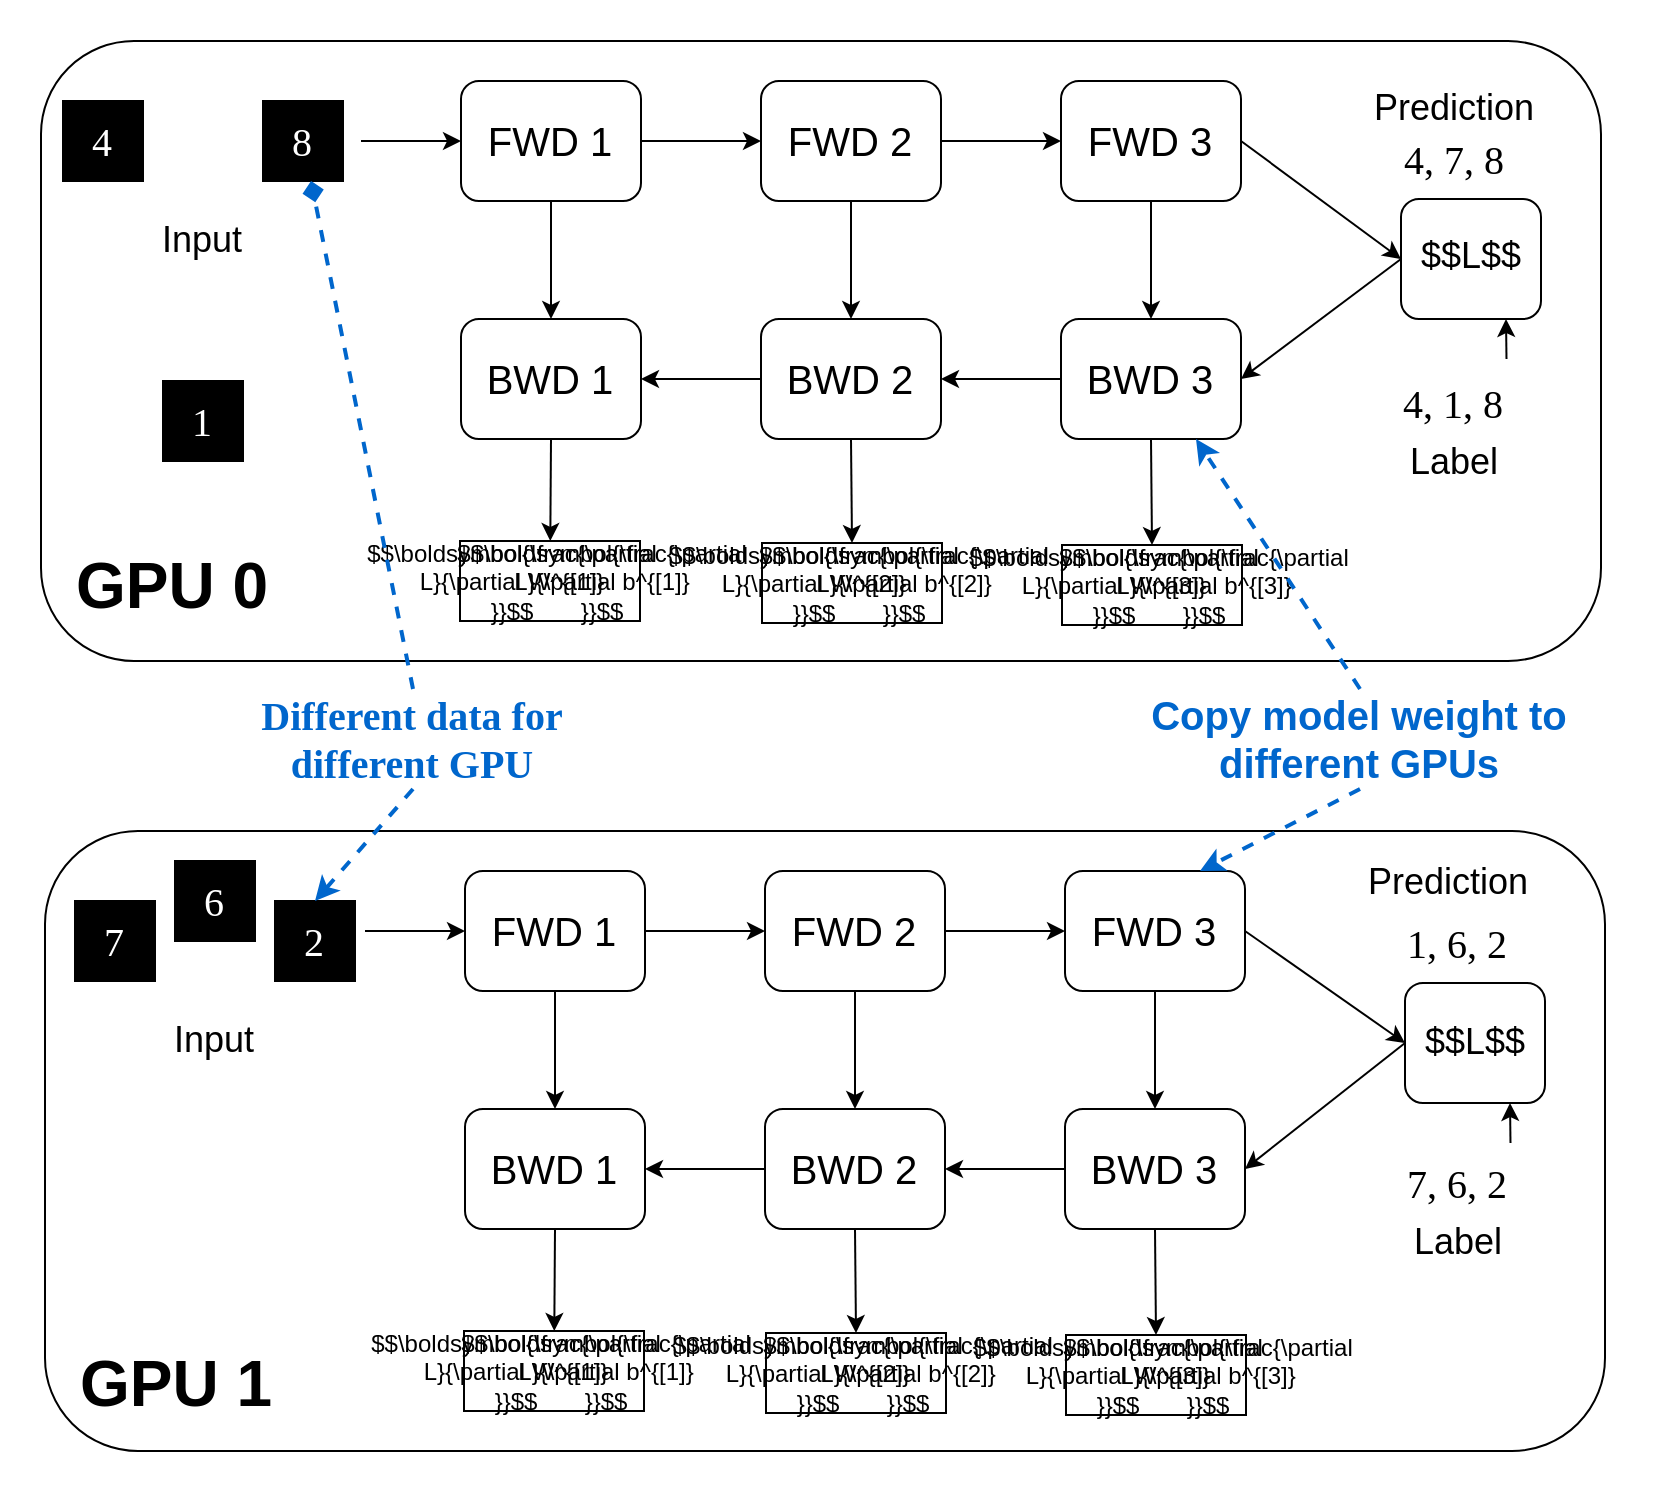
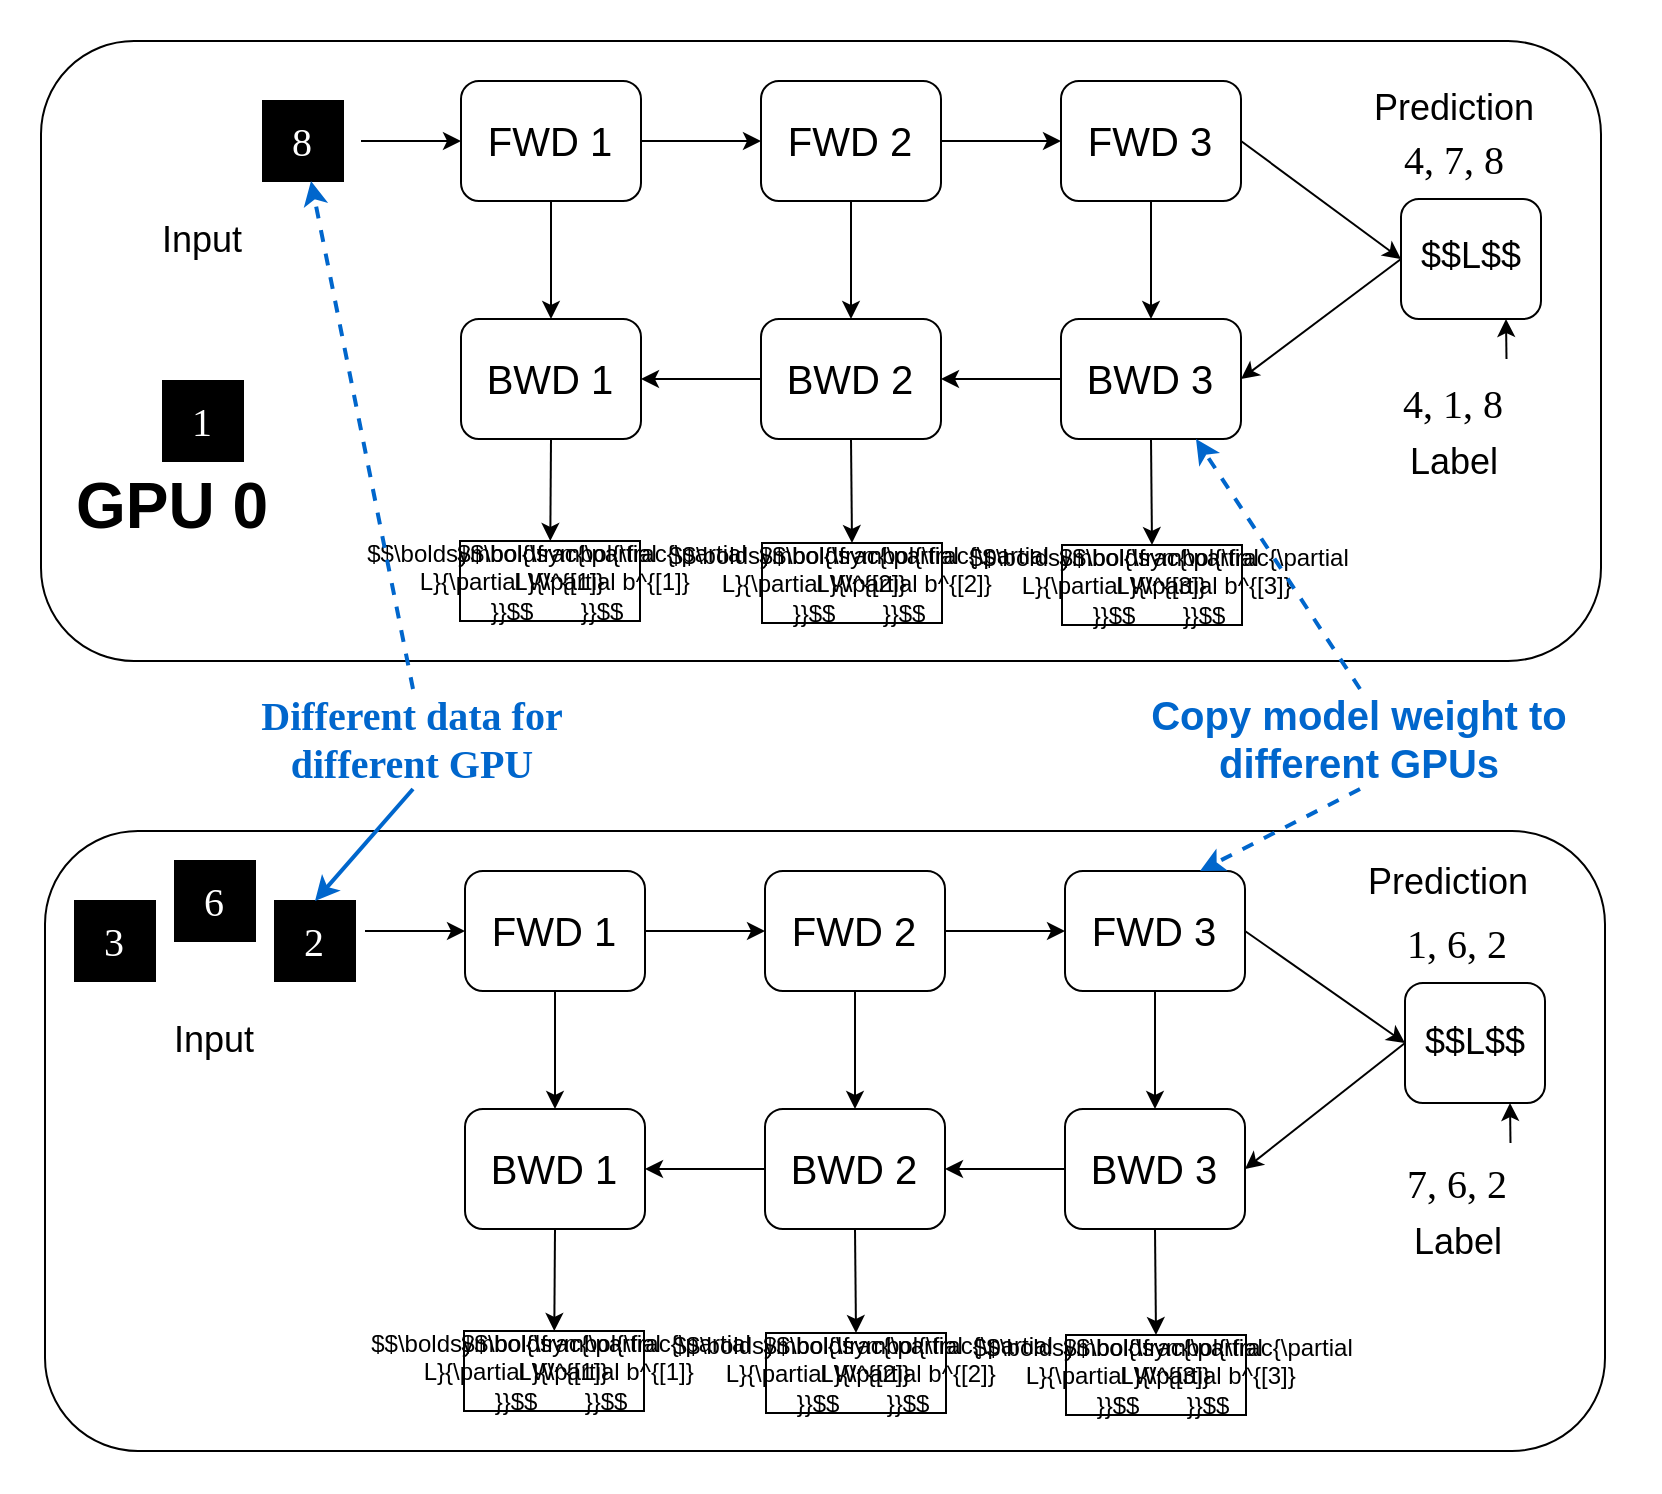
node "4": removed
edge "Different data for different GPU" -> "8": arrowhead diamond -> classic
node "GPU 0": moved (173, 587) -> (173, 507)
edge "Different data for different GPU" -> "2": style dashed -> solid
node "7": label "7" -> "3"
node "GPU 1": removed
